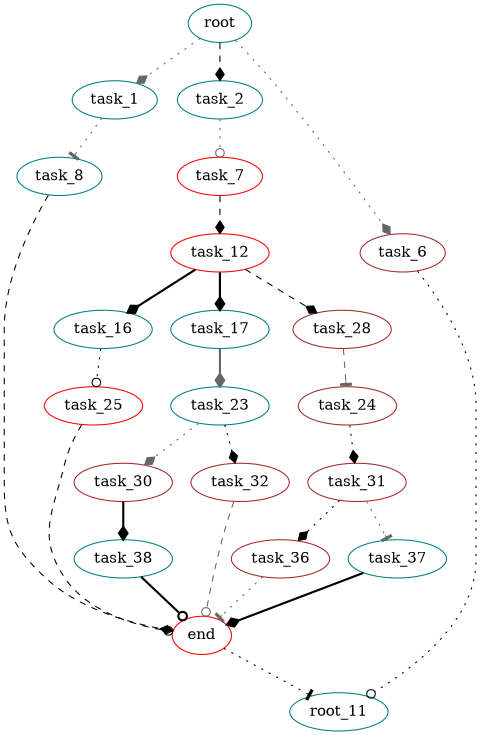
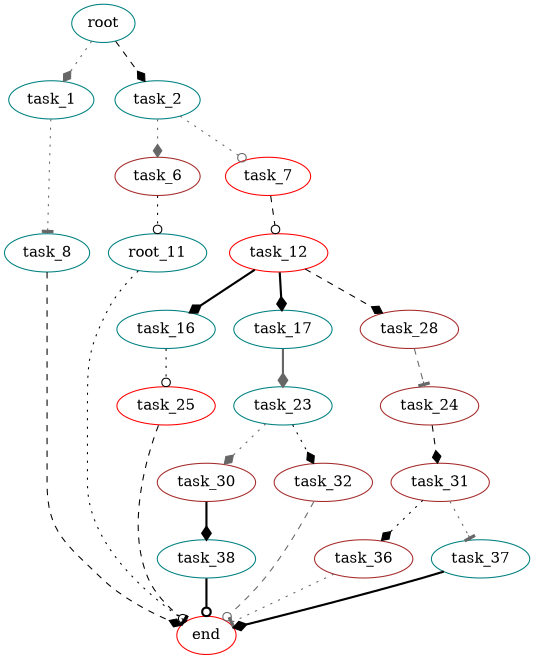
edge "root" -> "task_6": now "task_2" -> "task_6"
edge "task_7" -> "task_12": arrowhead diamond -> odot
edge "task_24" -> "task_31": style dotted -> dashed
edge "end" -> "root_11": reversed
